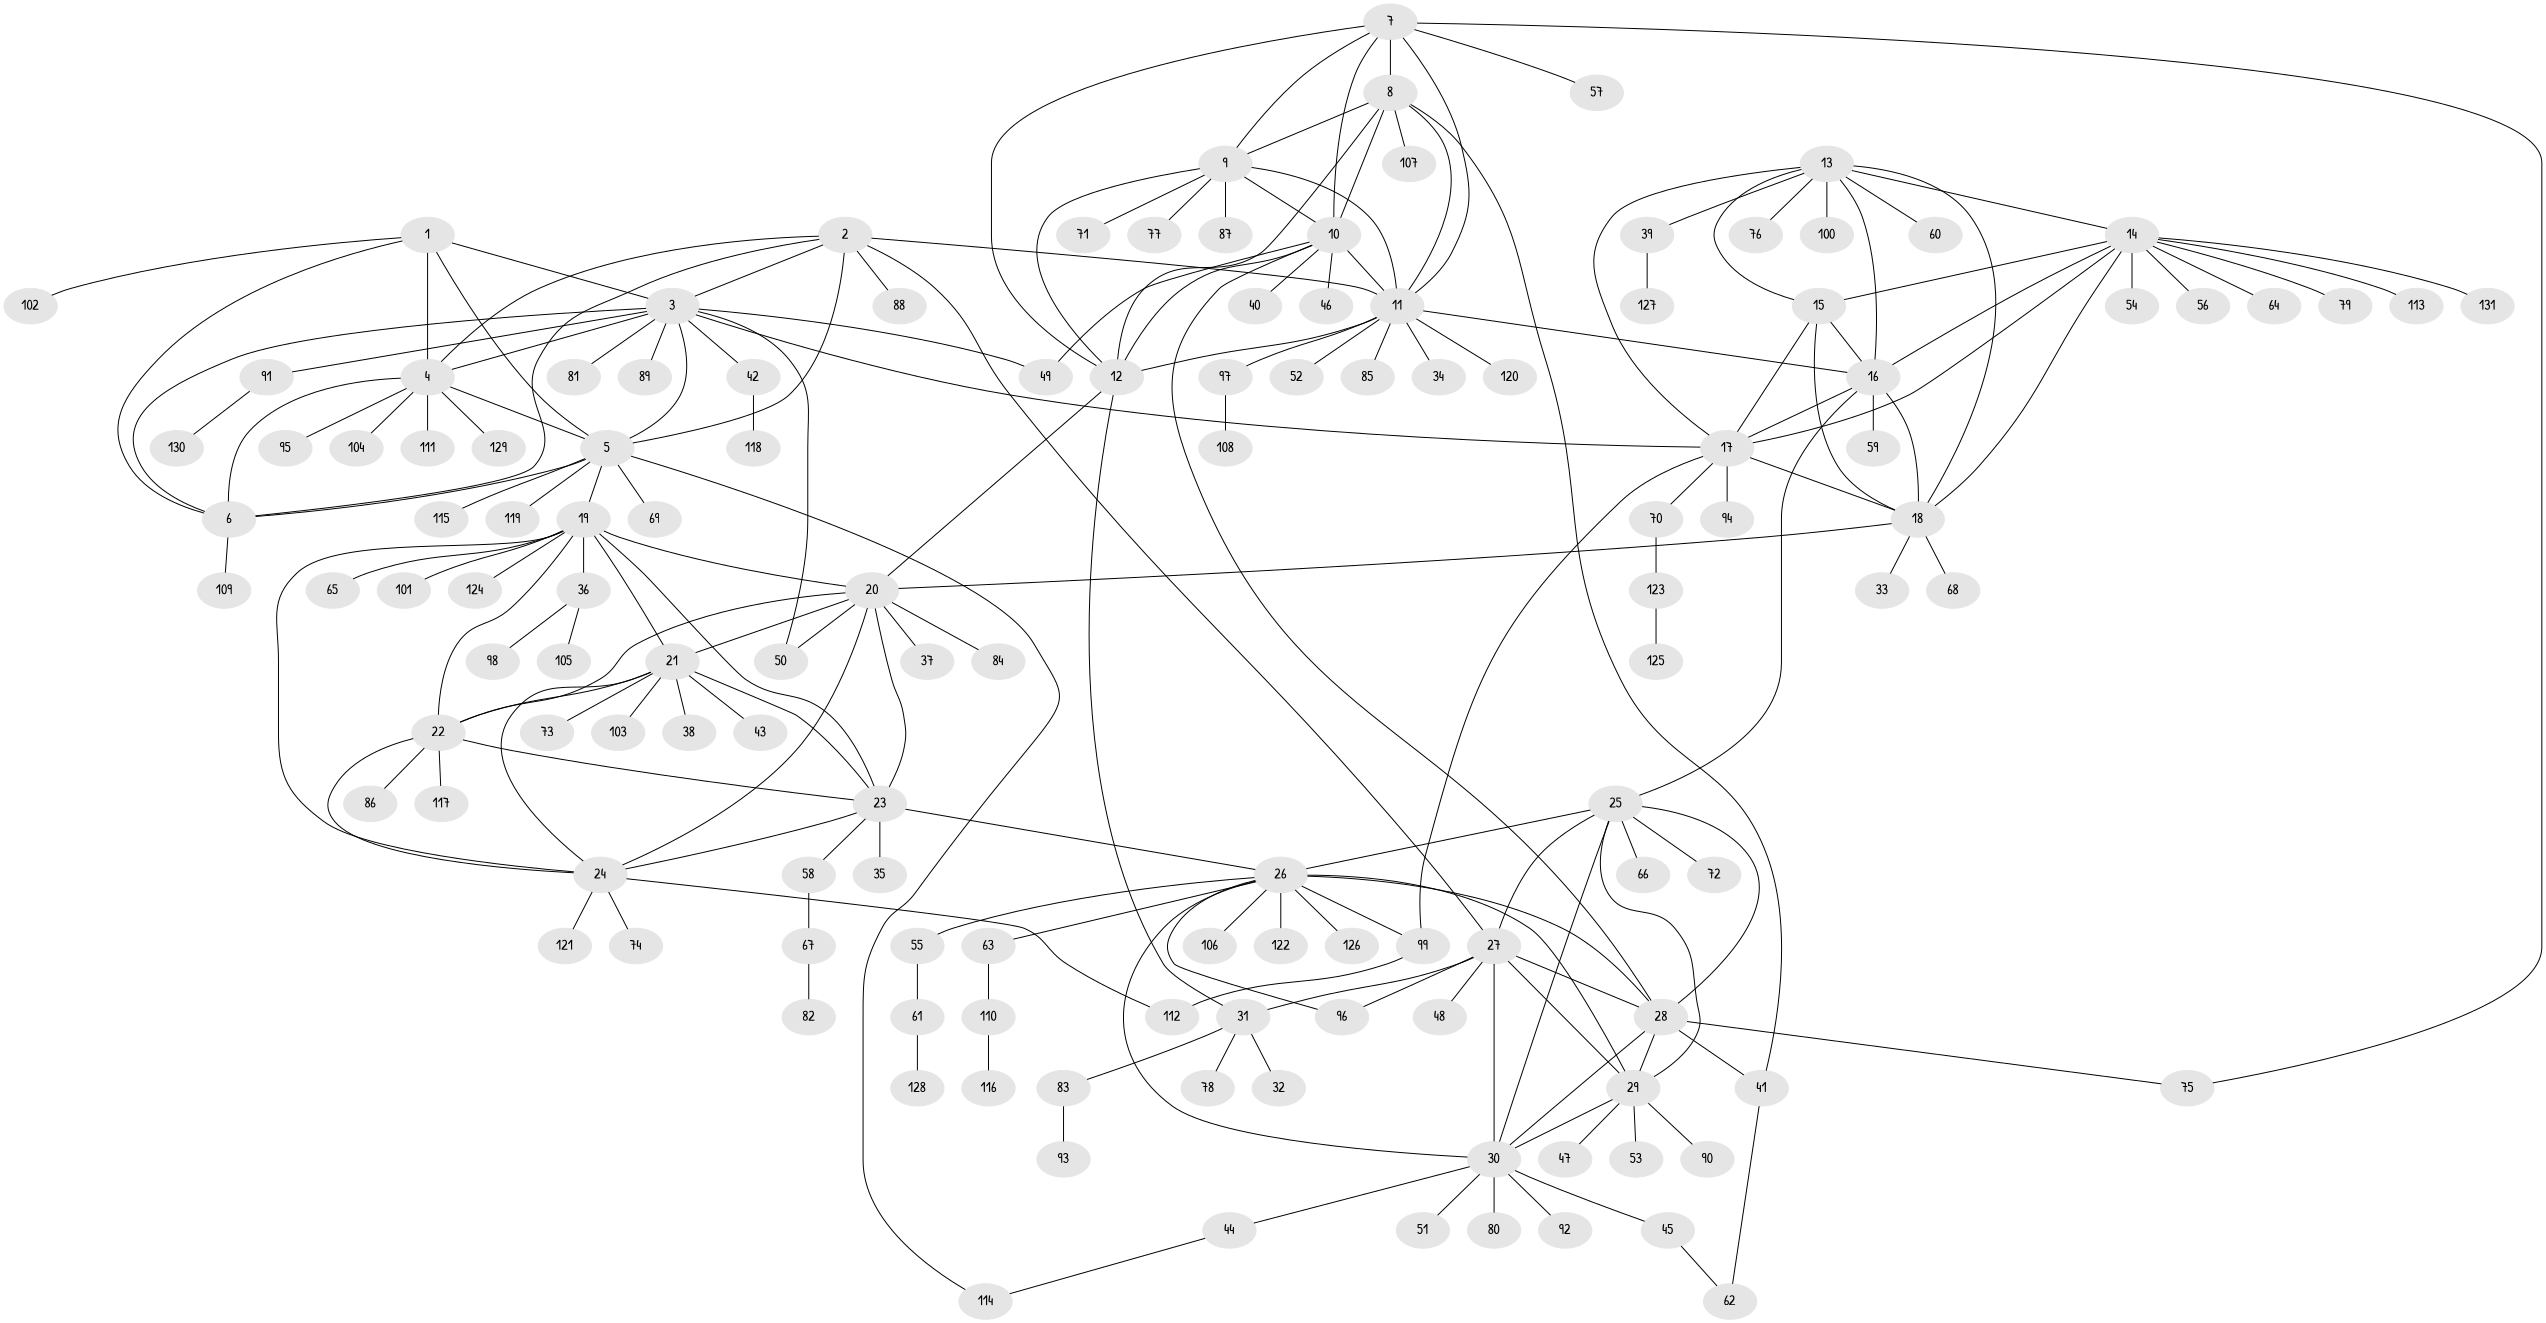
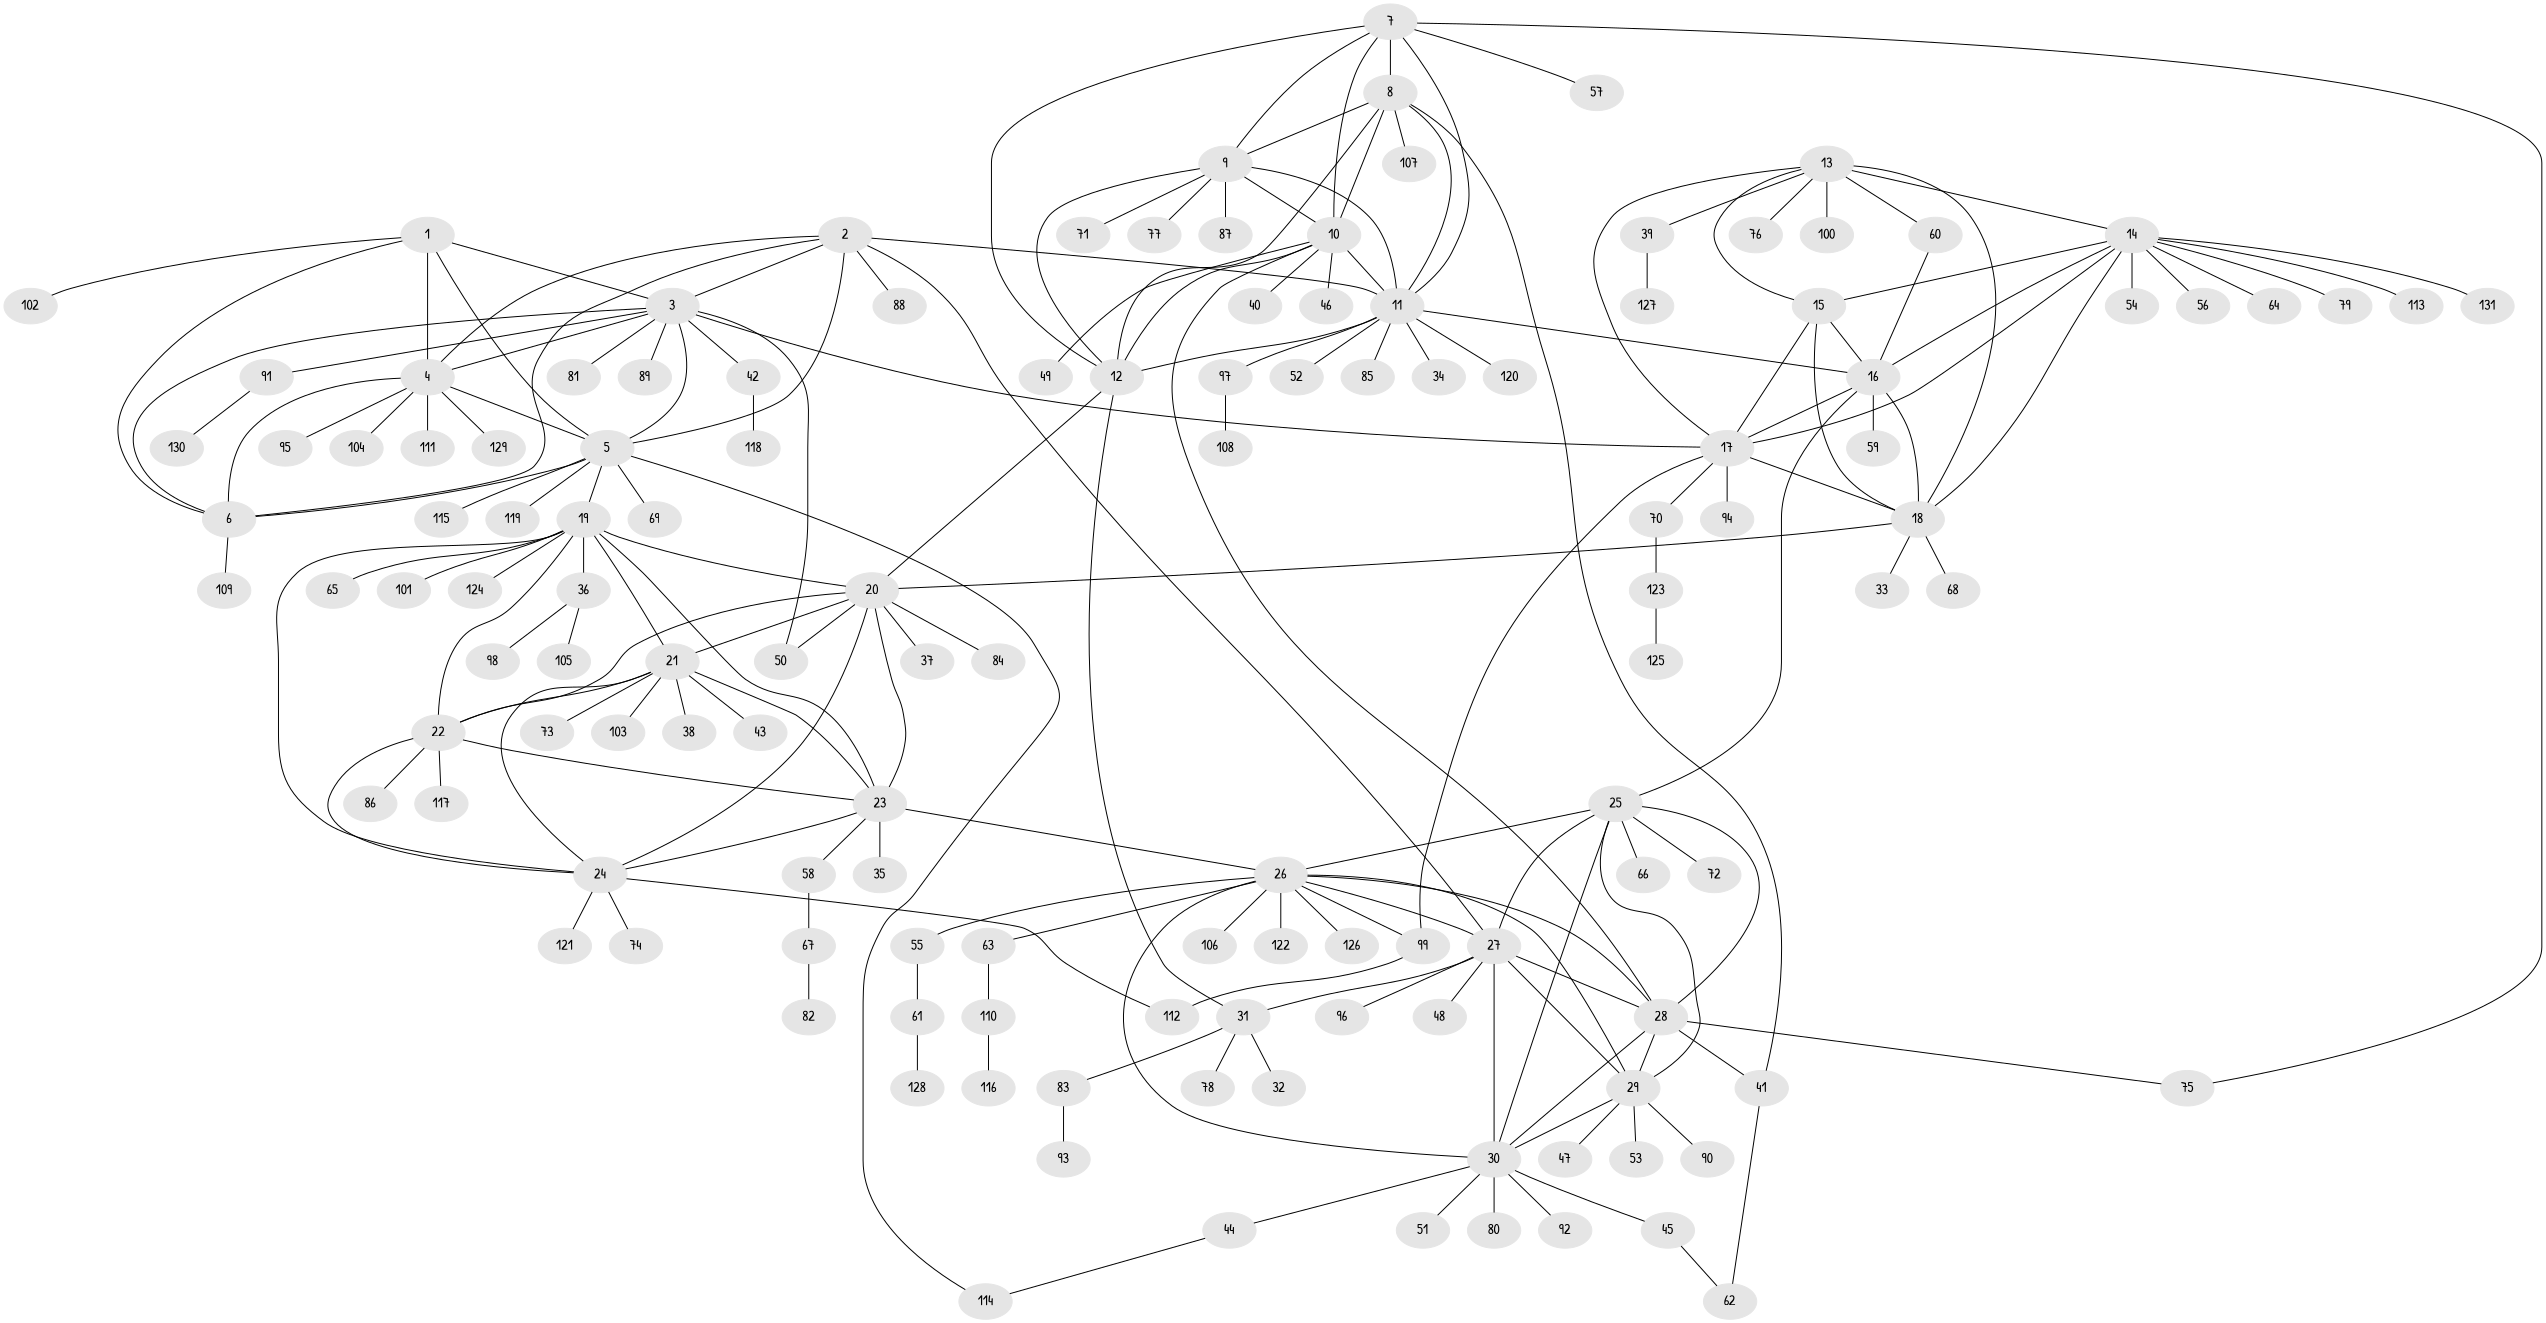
edge "13" -- "16": now "60" -- "16"
edge "3" -- "49": removed
edge "26" -- "96": now "26" -- "27"
